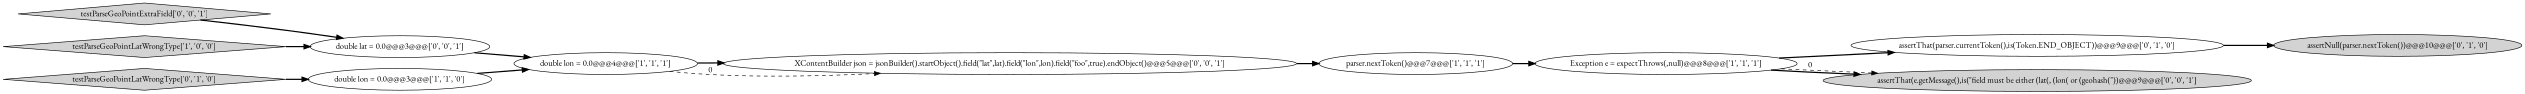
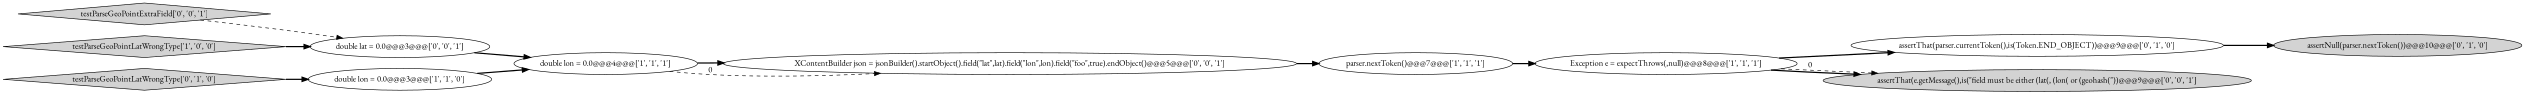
edge "testParseGeoPointExtraField['0', '0', '1']" -> "double lat = 0.0@@@3@@@['0', '0', '1']": style bold -> dashed
